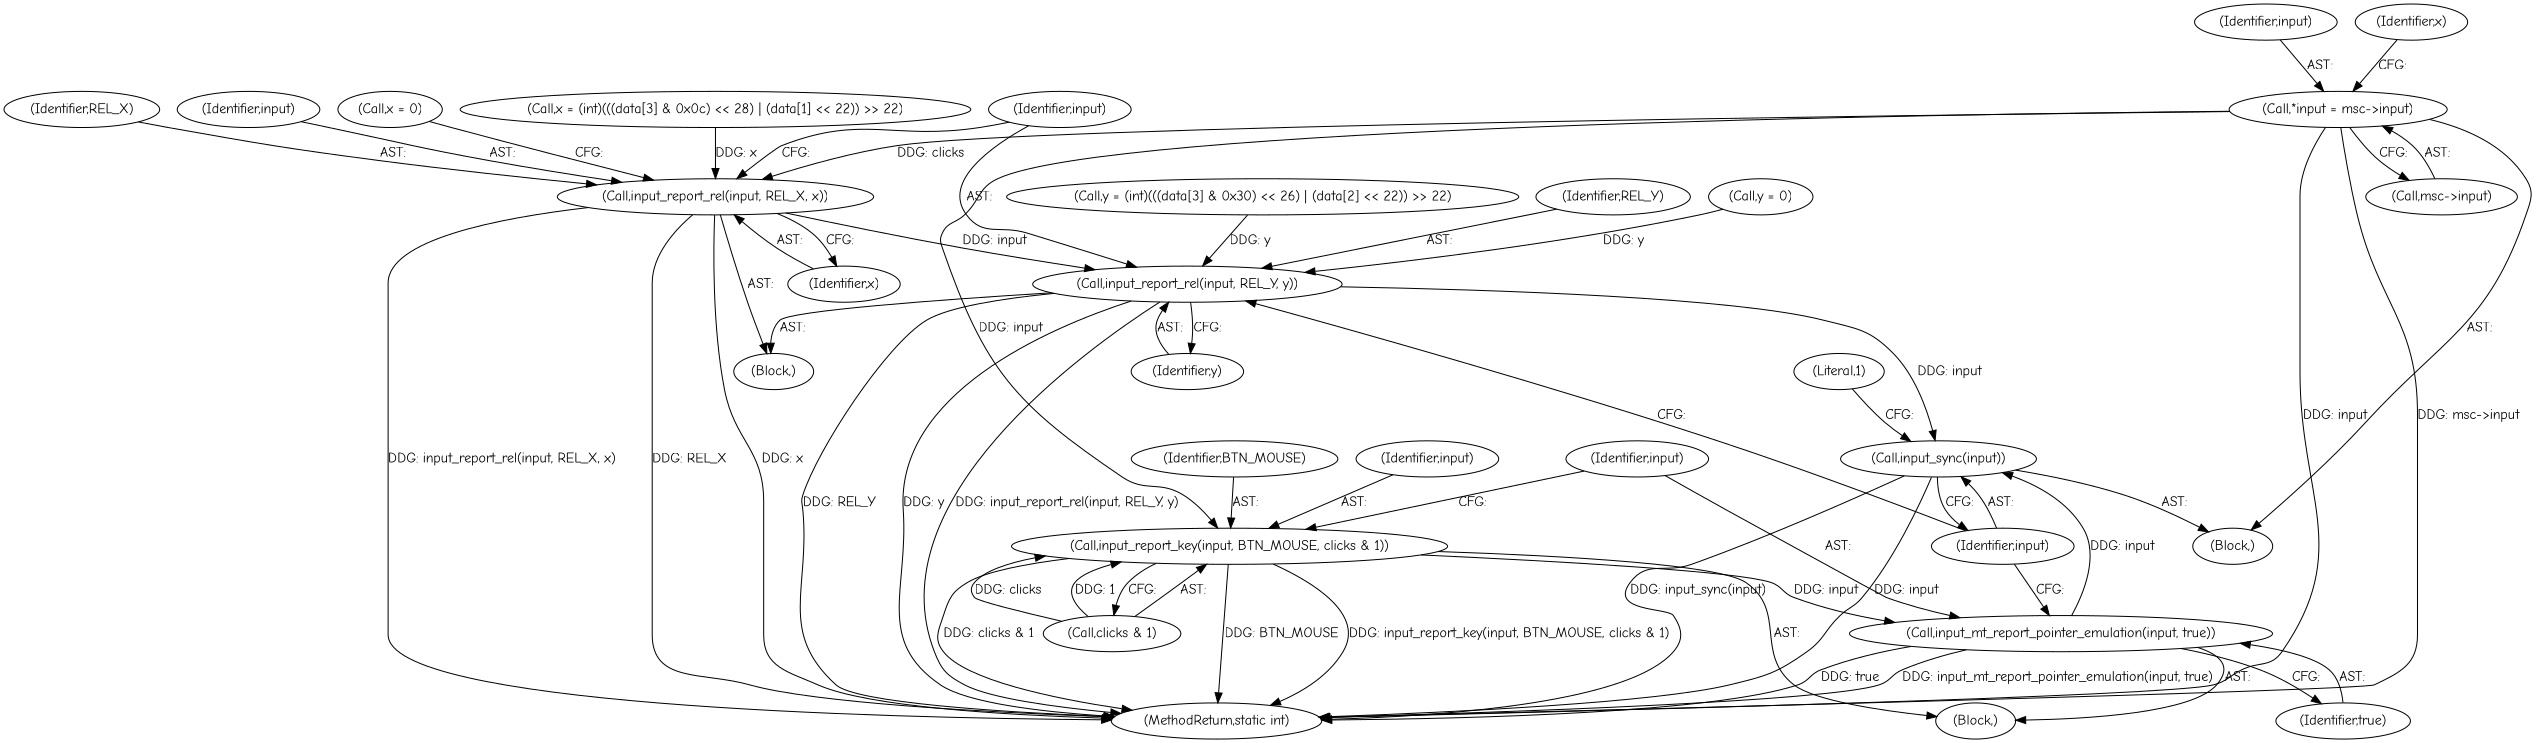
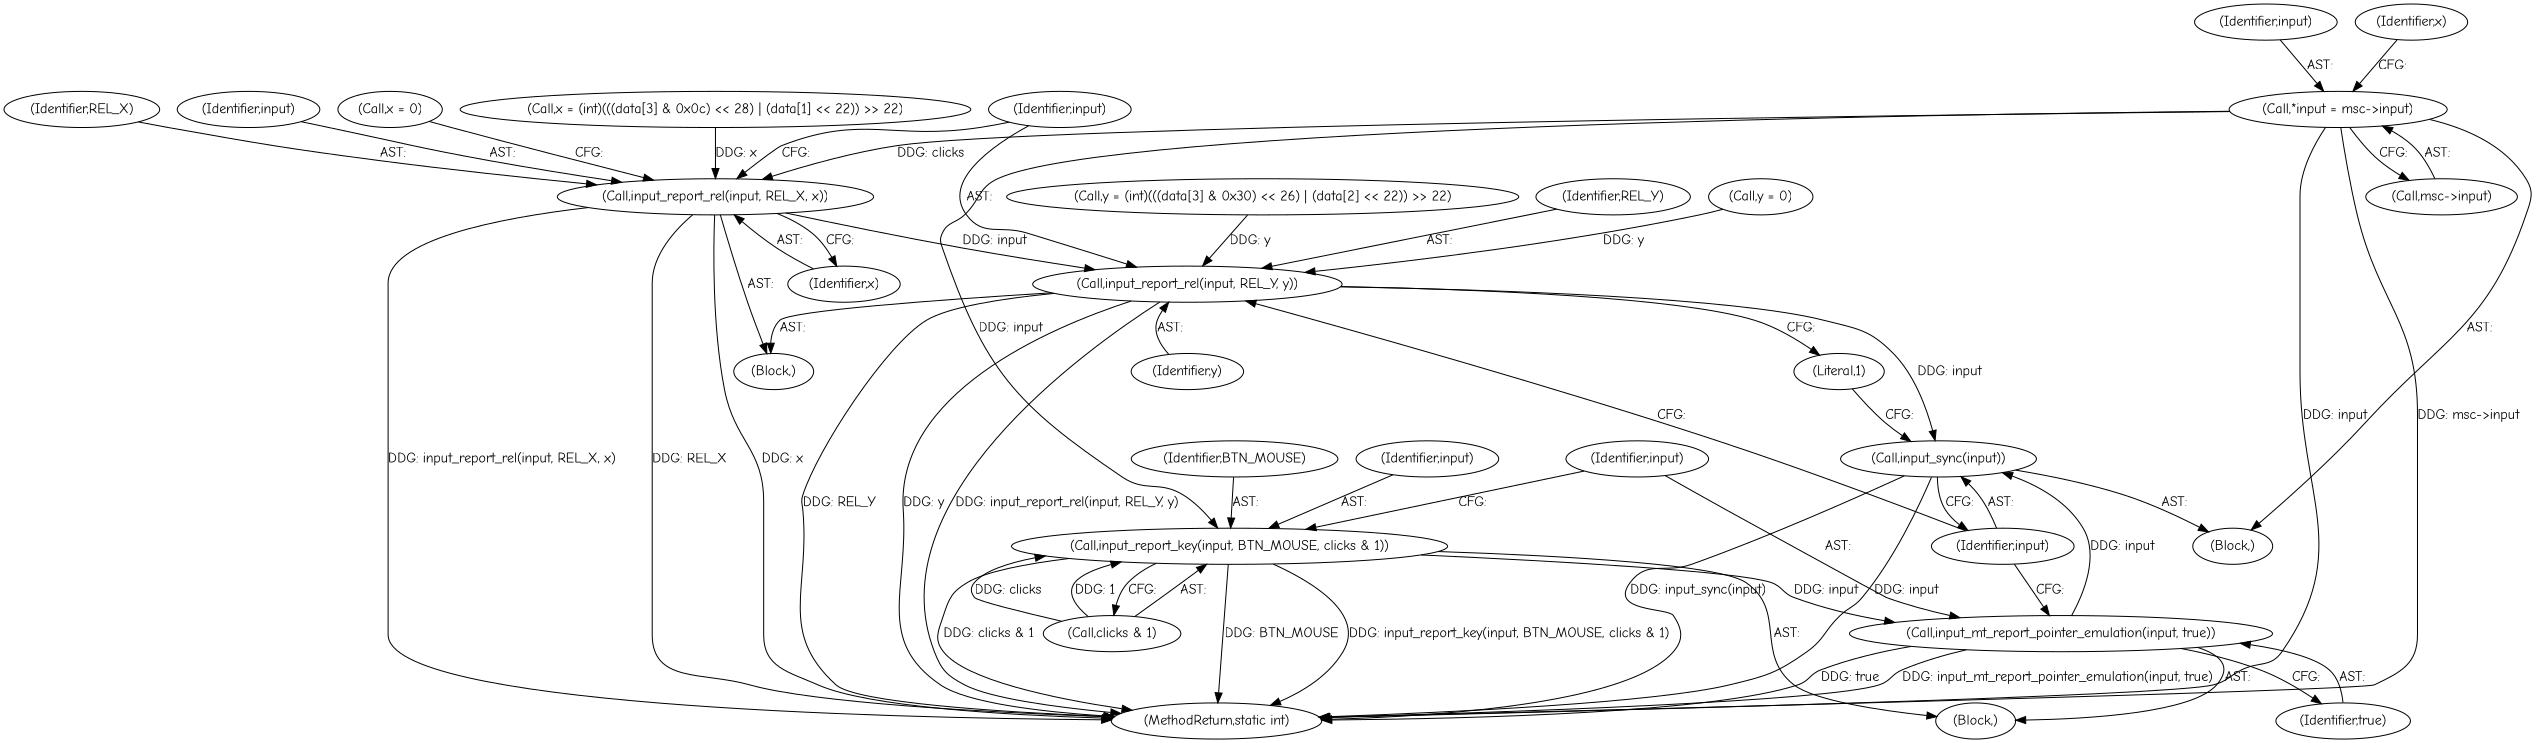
edge "(Call,input_report_rel(input, REL_Y, y))" -> "(Identifier,y)": now "(Call,input_report_rel(input, REL_Y, y))" -> "(Literal,1)"
